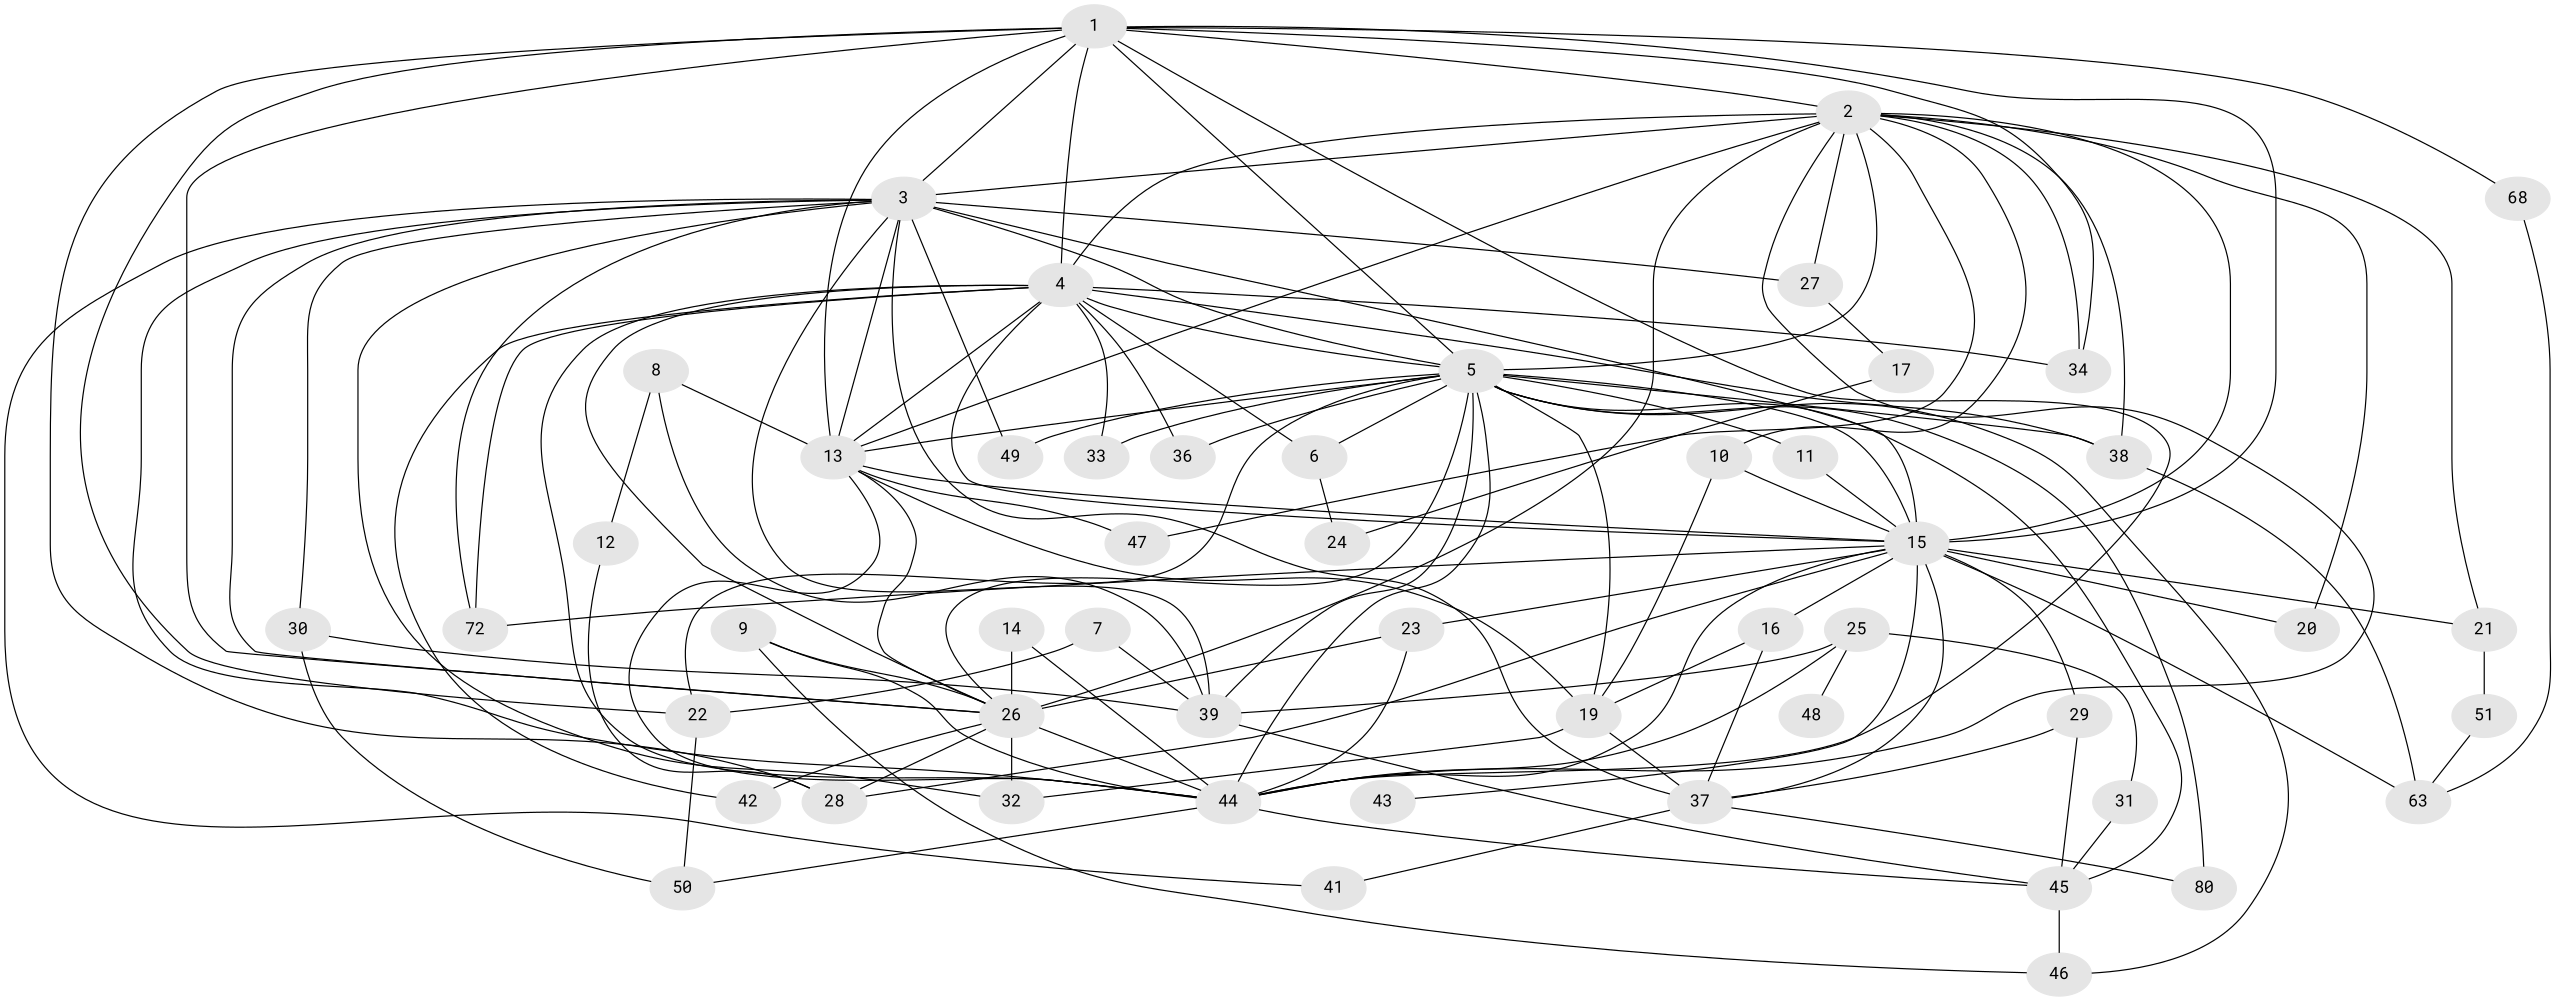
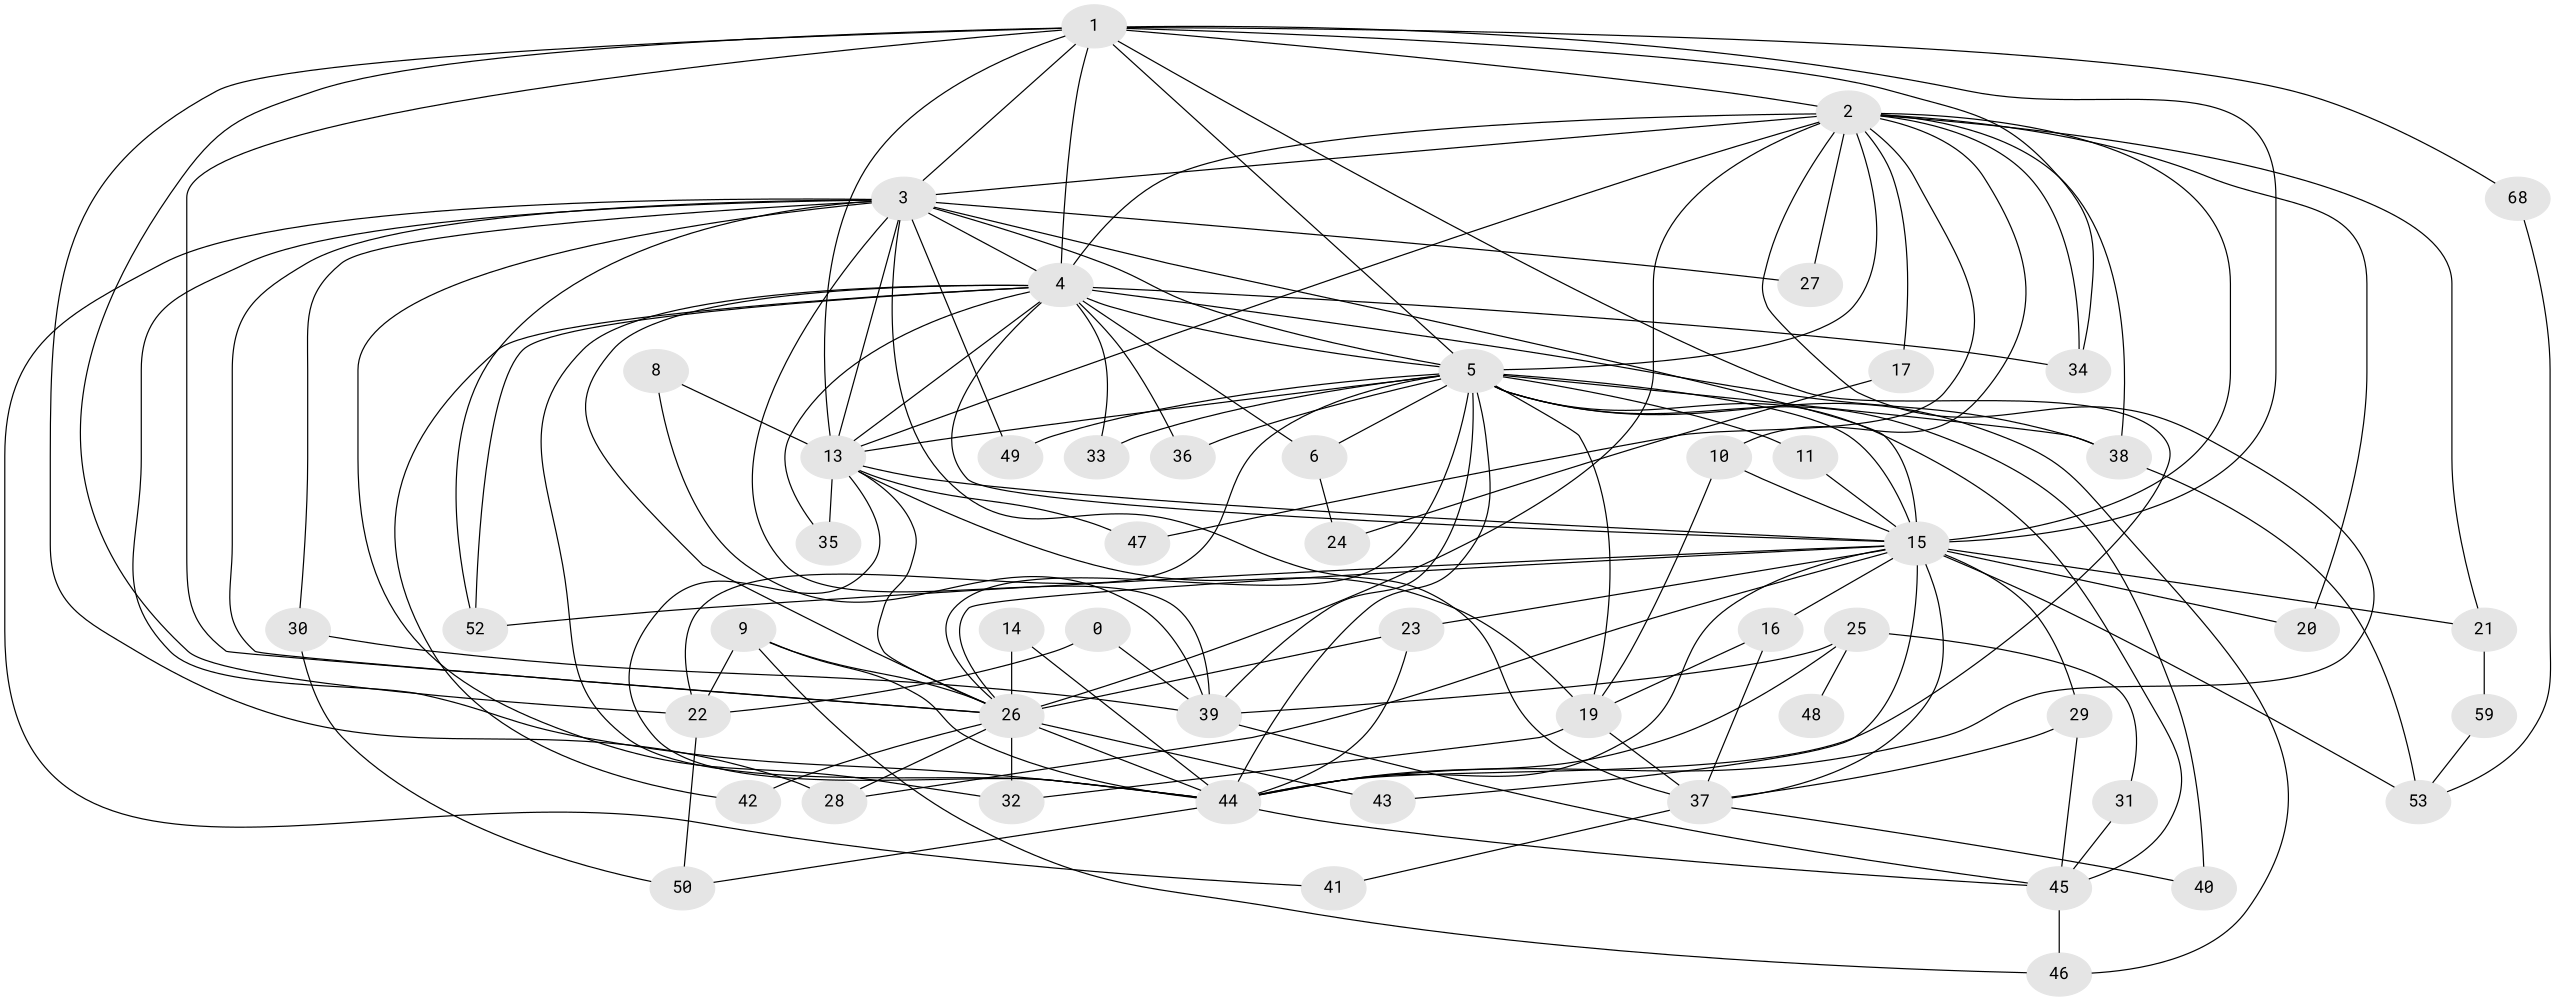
edge "3" -- "4": added
edge "27" -- "17": now "2" -- "17"
node "12": removed
node "35": added
edge "15" -- "26": added
node "72": label "72" -> "52"
node "7": label "7" -> "0"
edge "9" -- "22": added
node "51": label "51" -> "59"
edge "26" -- "43": added
node "63": label "63" -> "53"
node "80": label "80" -> "40"
